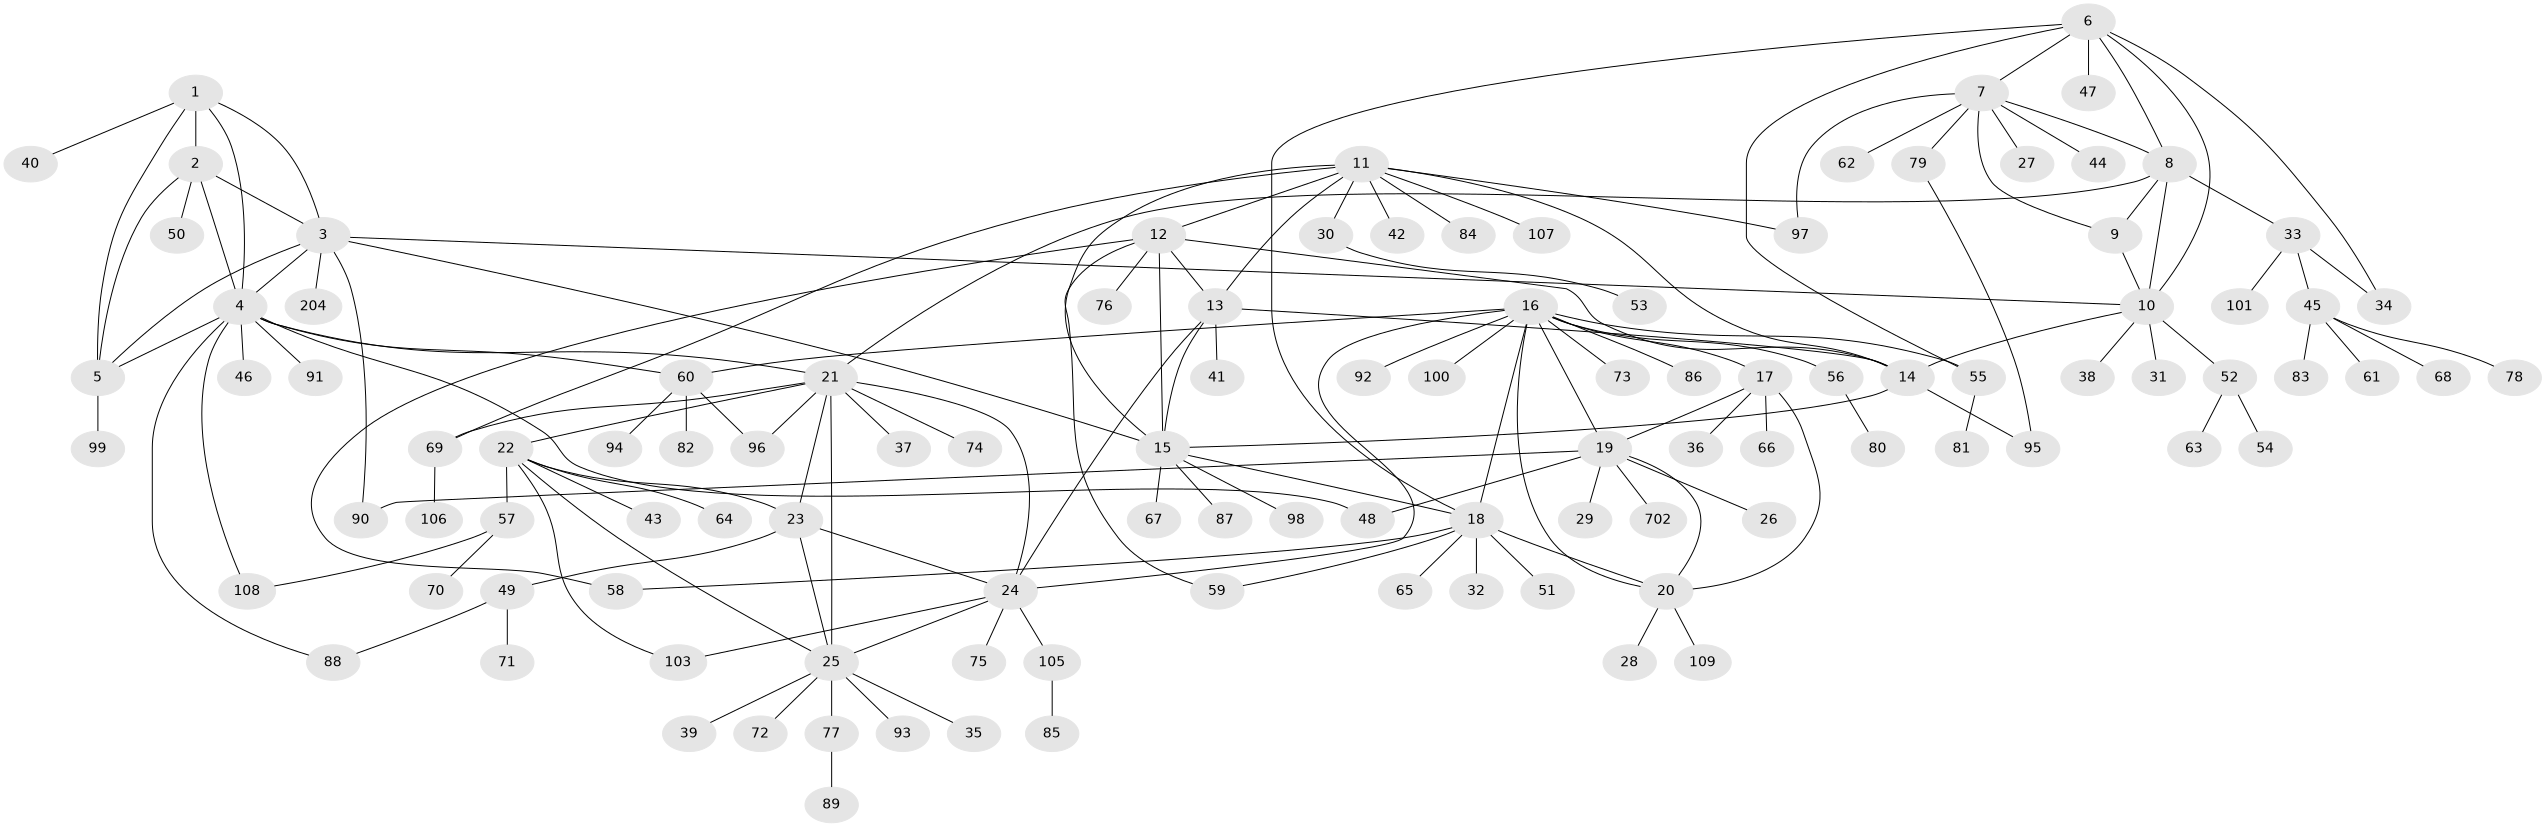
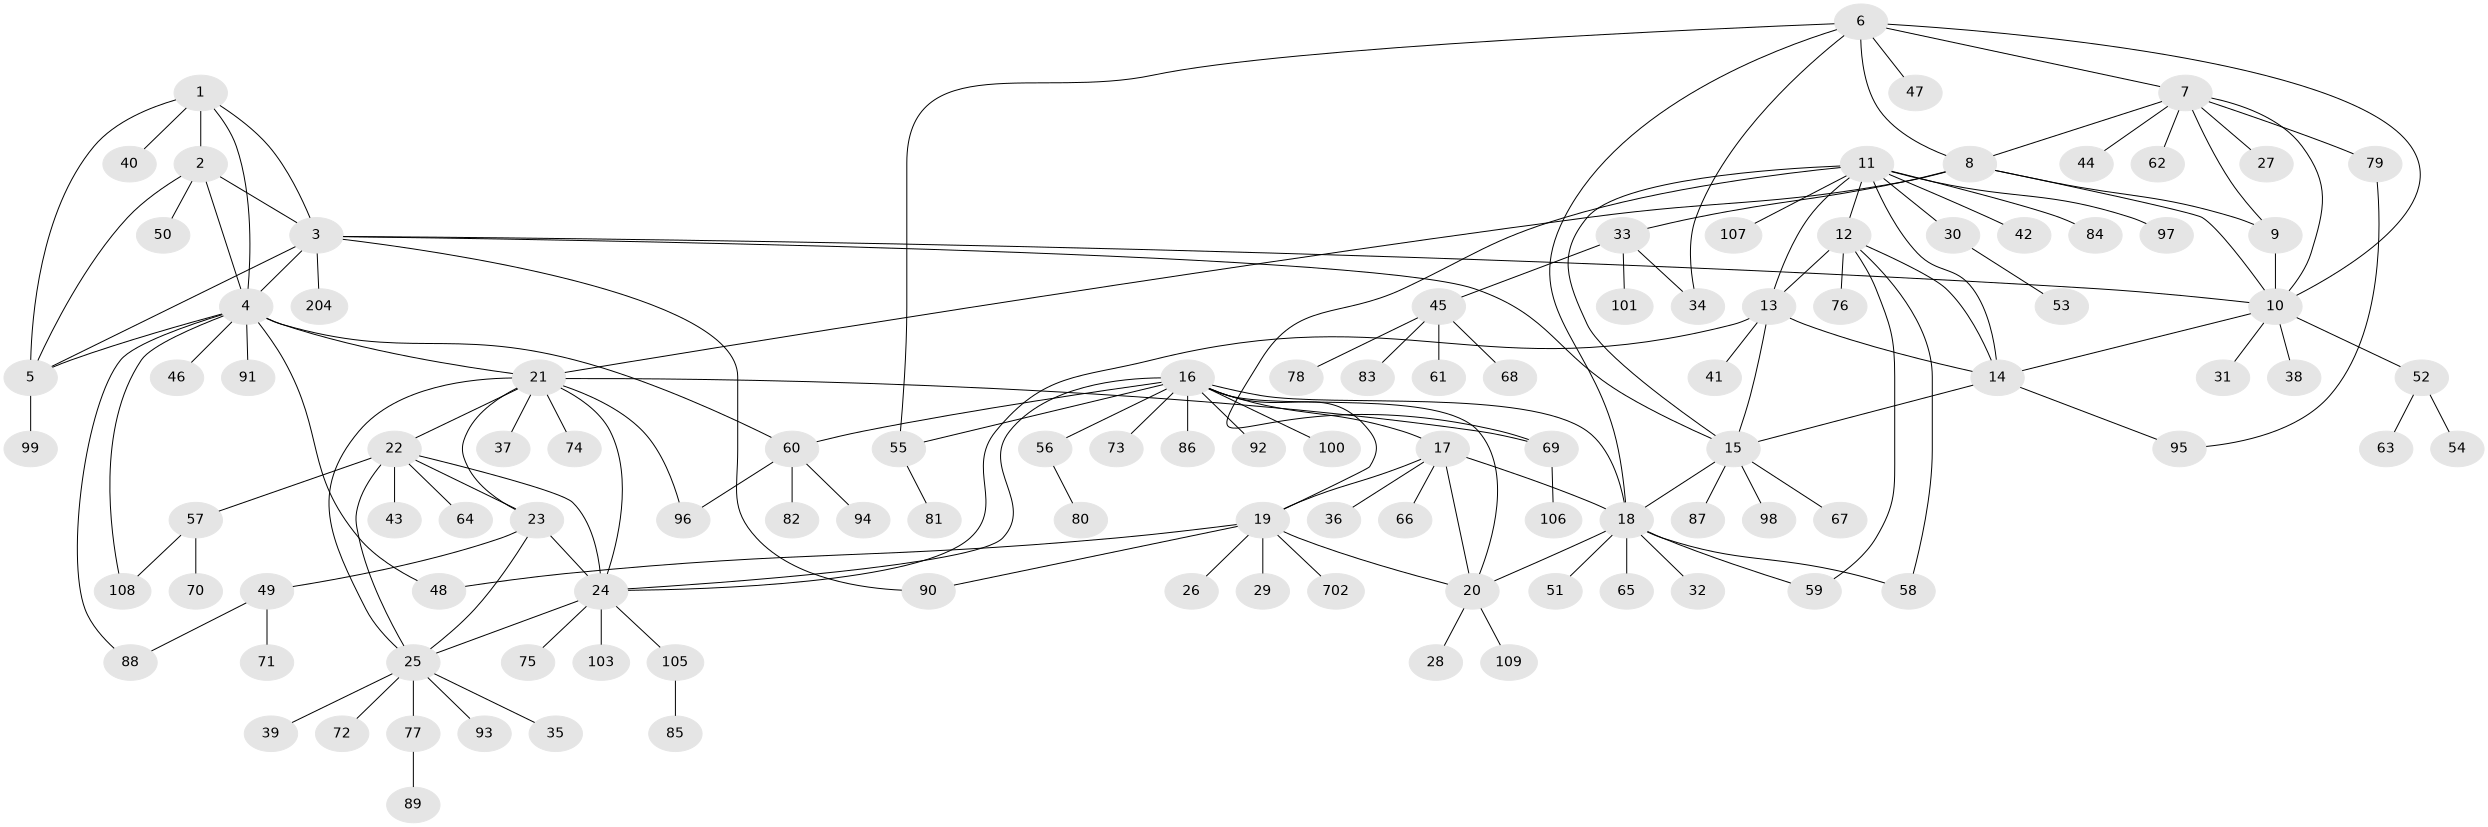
edge "7" -- "97": now "7" -- "10"
edge "12" -- "15": removed
edge "17" -- "18": added
edge "22" -- "103": now "22" -- "24"
